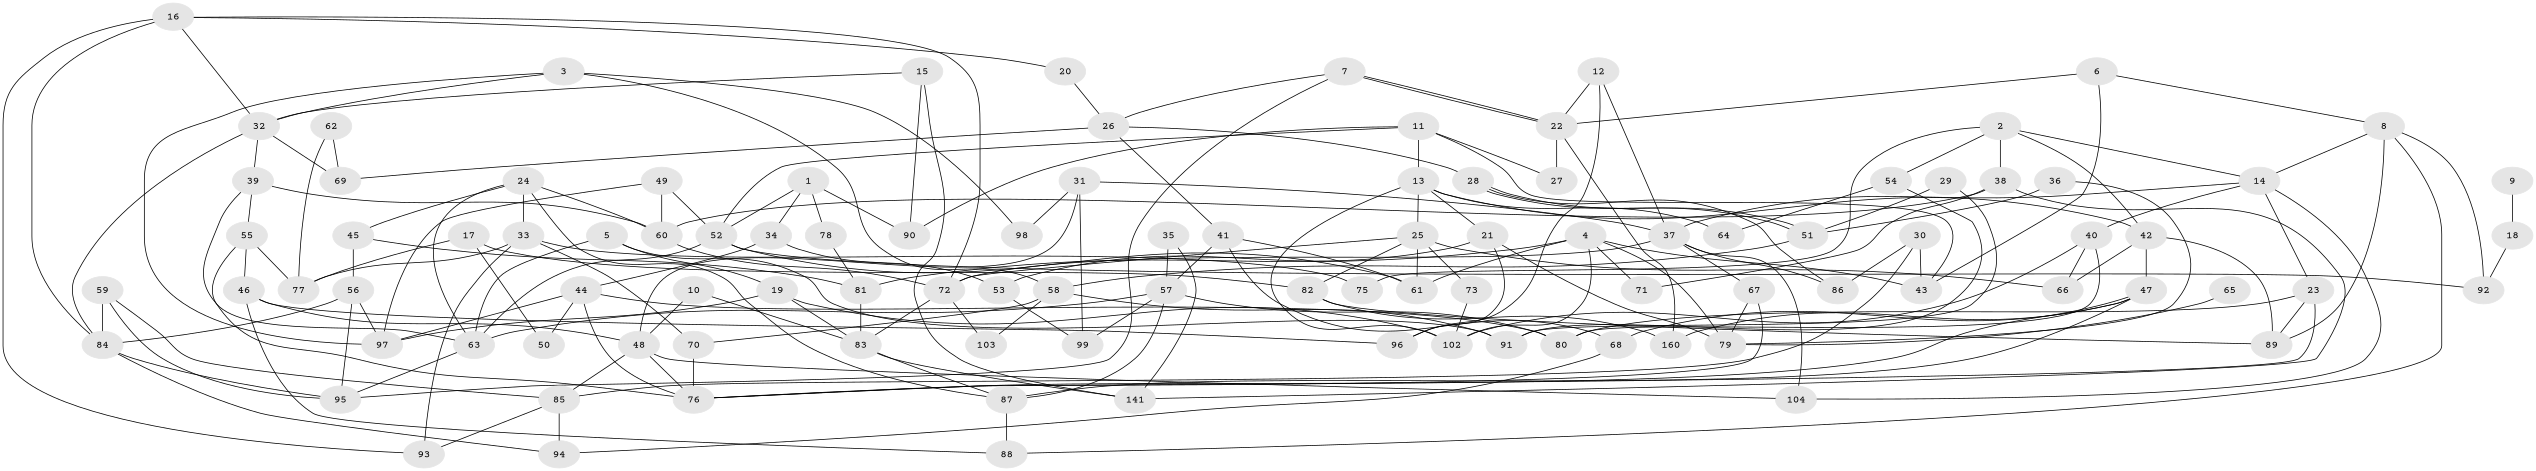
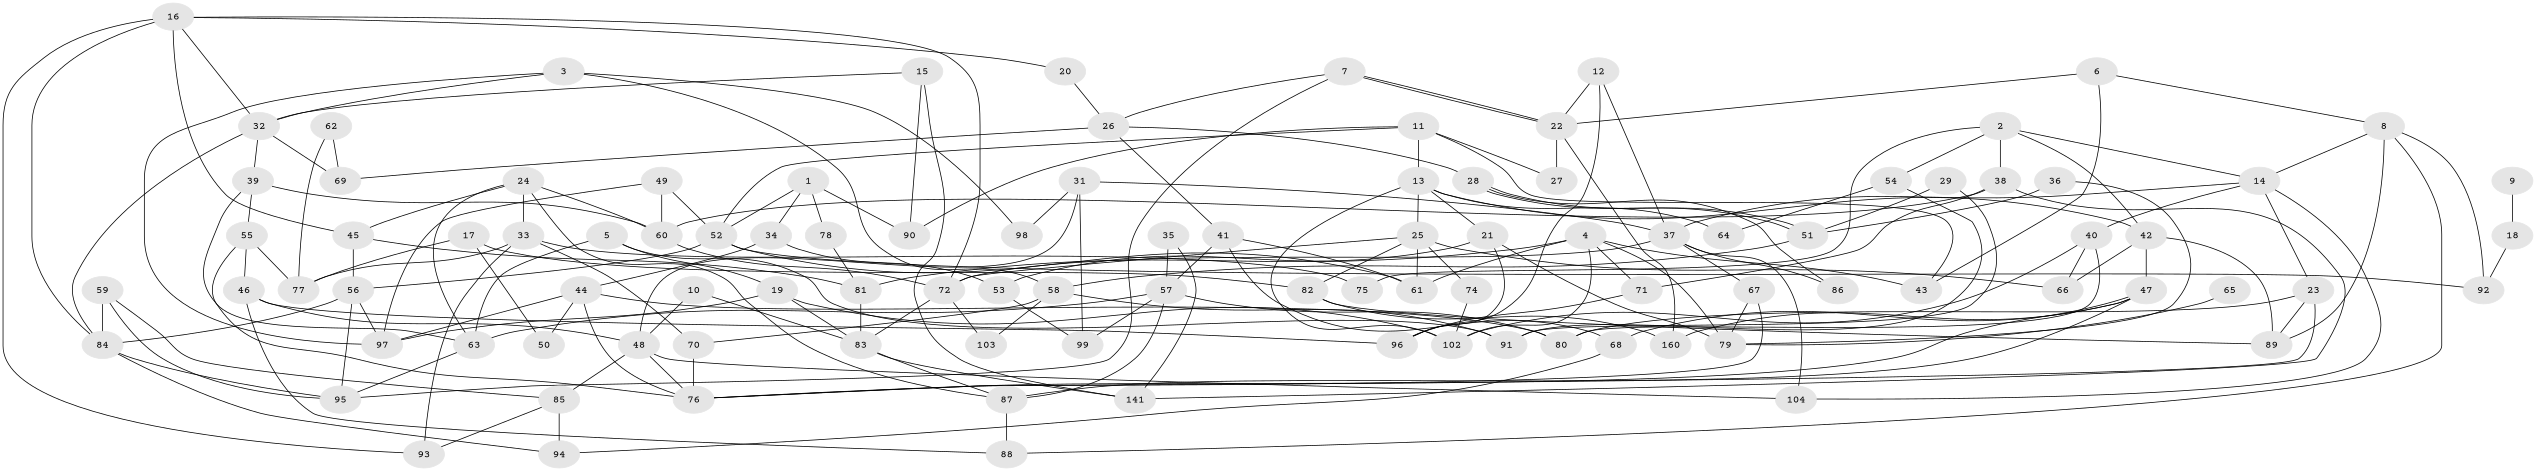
edge "16" -- "45": added
node "30": removed
edge "52" -- "63": now "52" -- "56"
node "73": label "73" -> "74"
edge "71" -- "96": added
